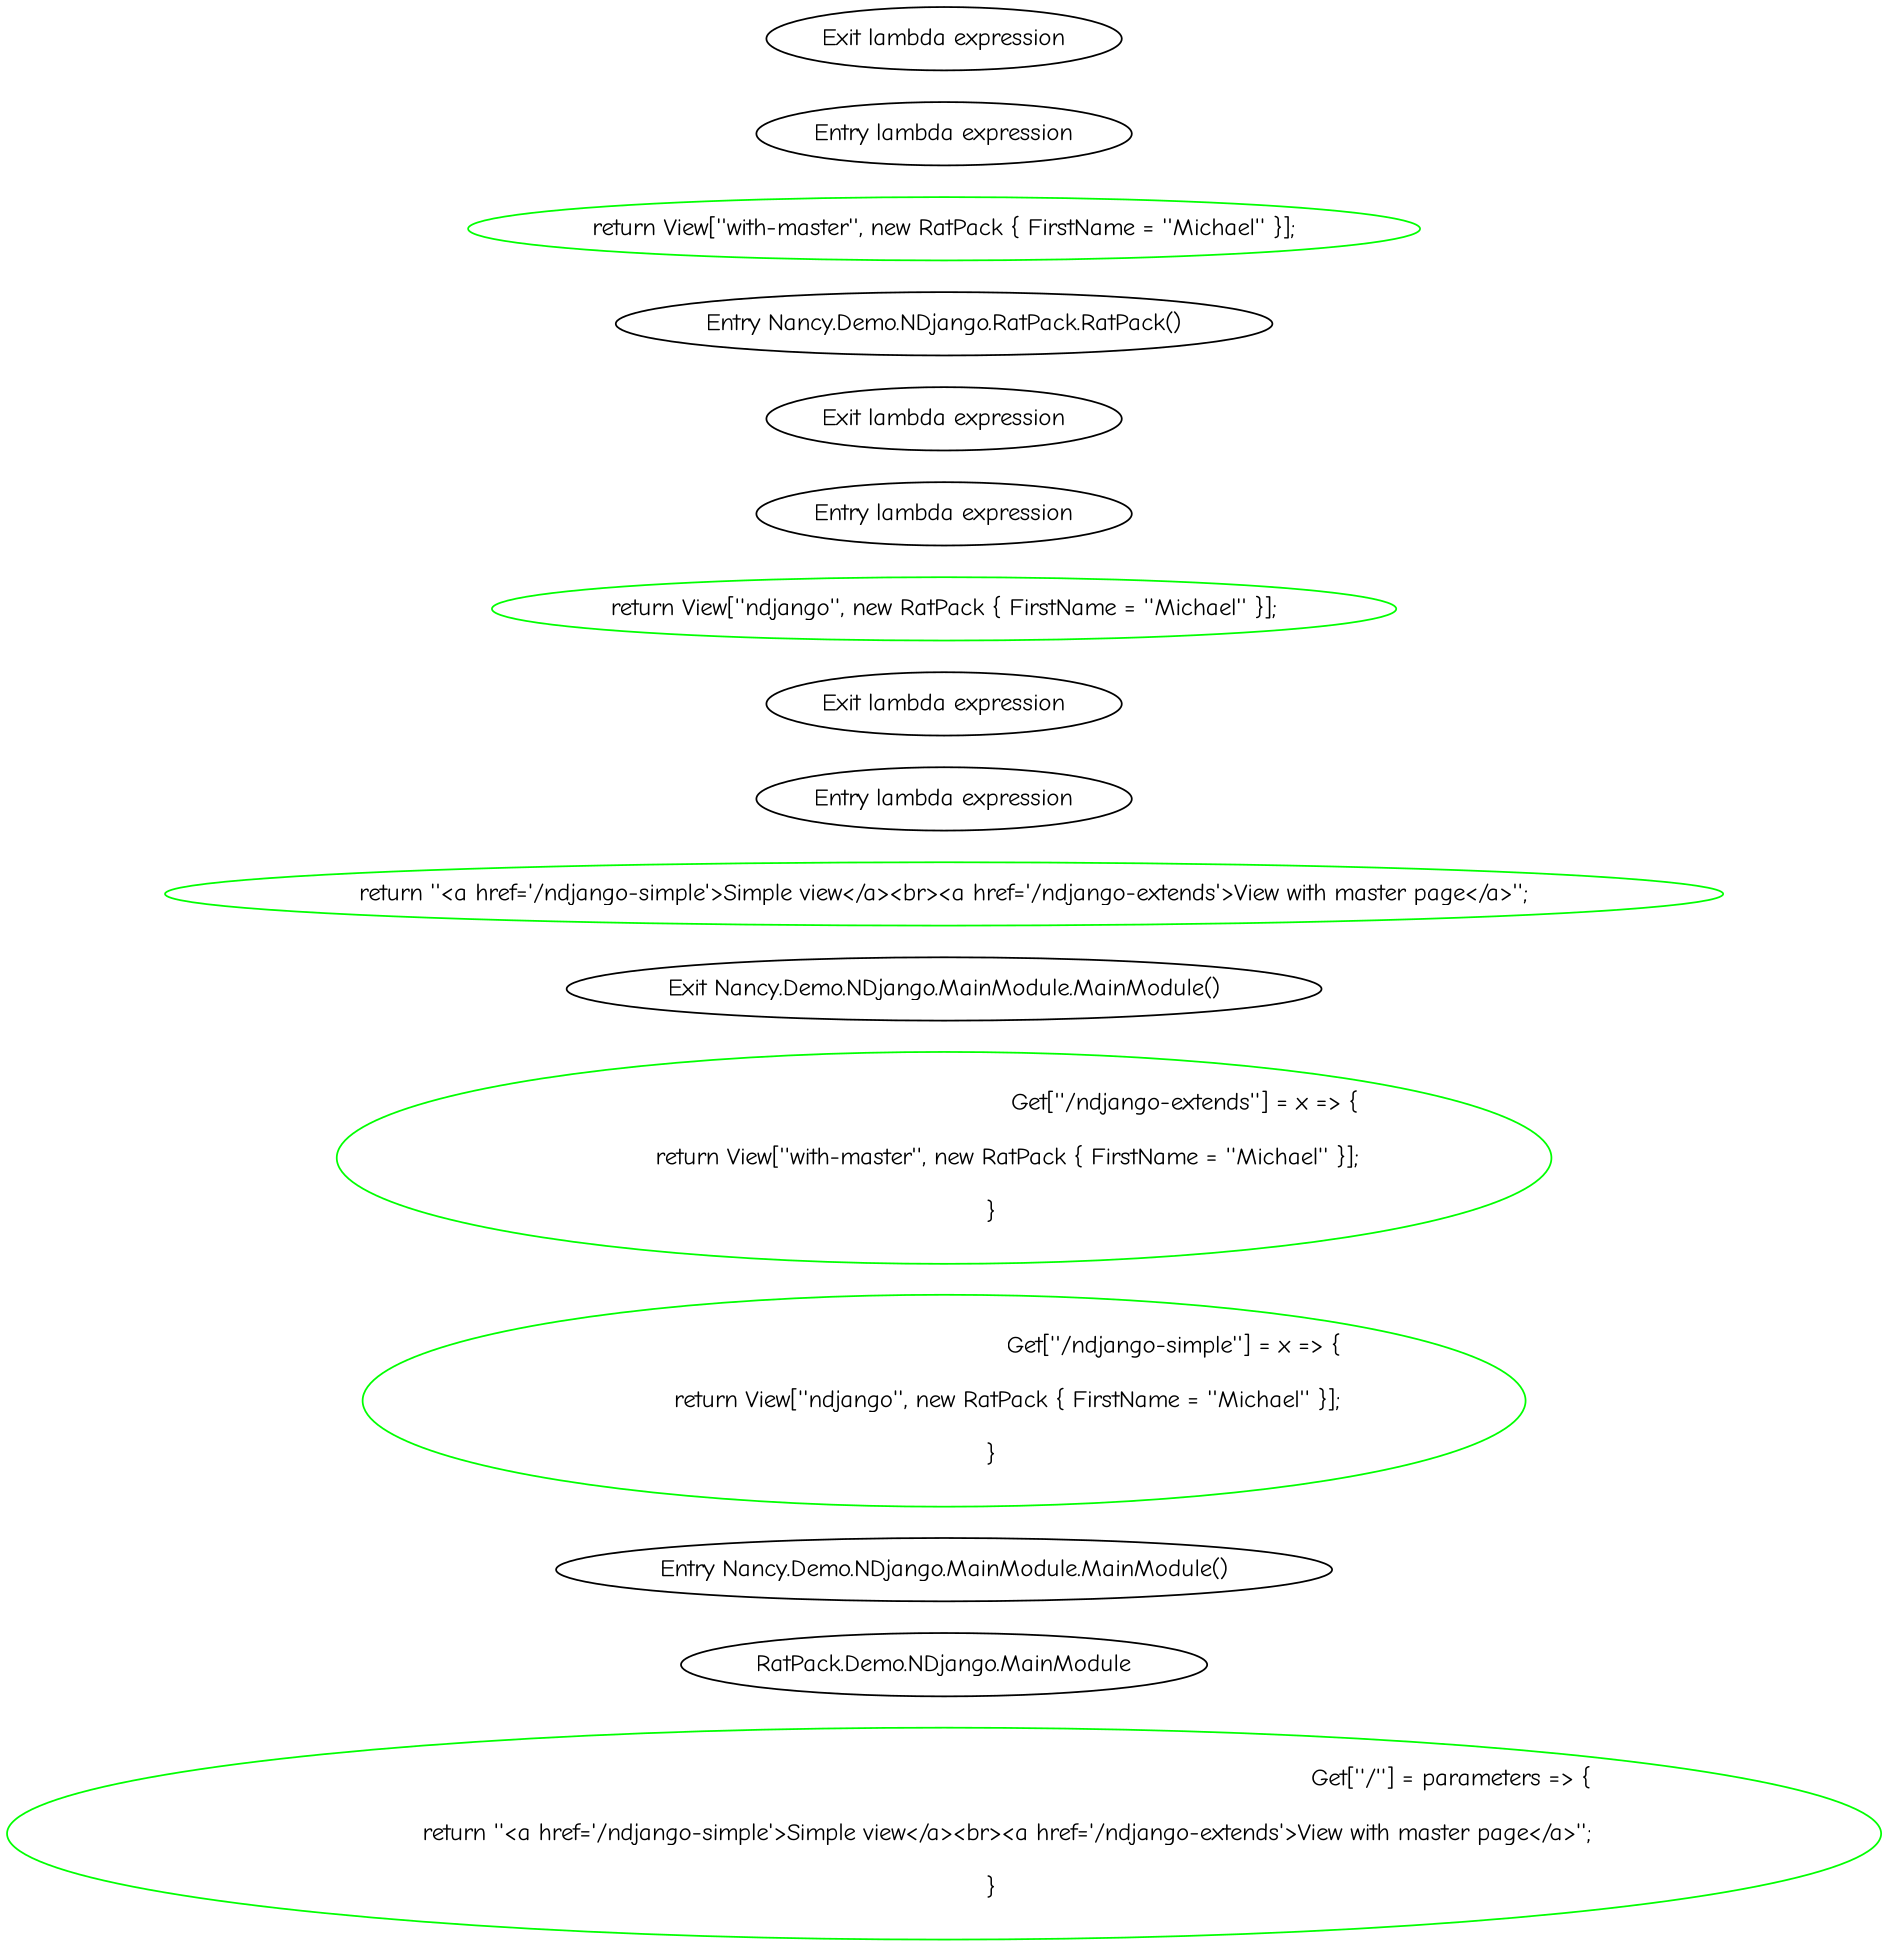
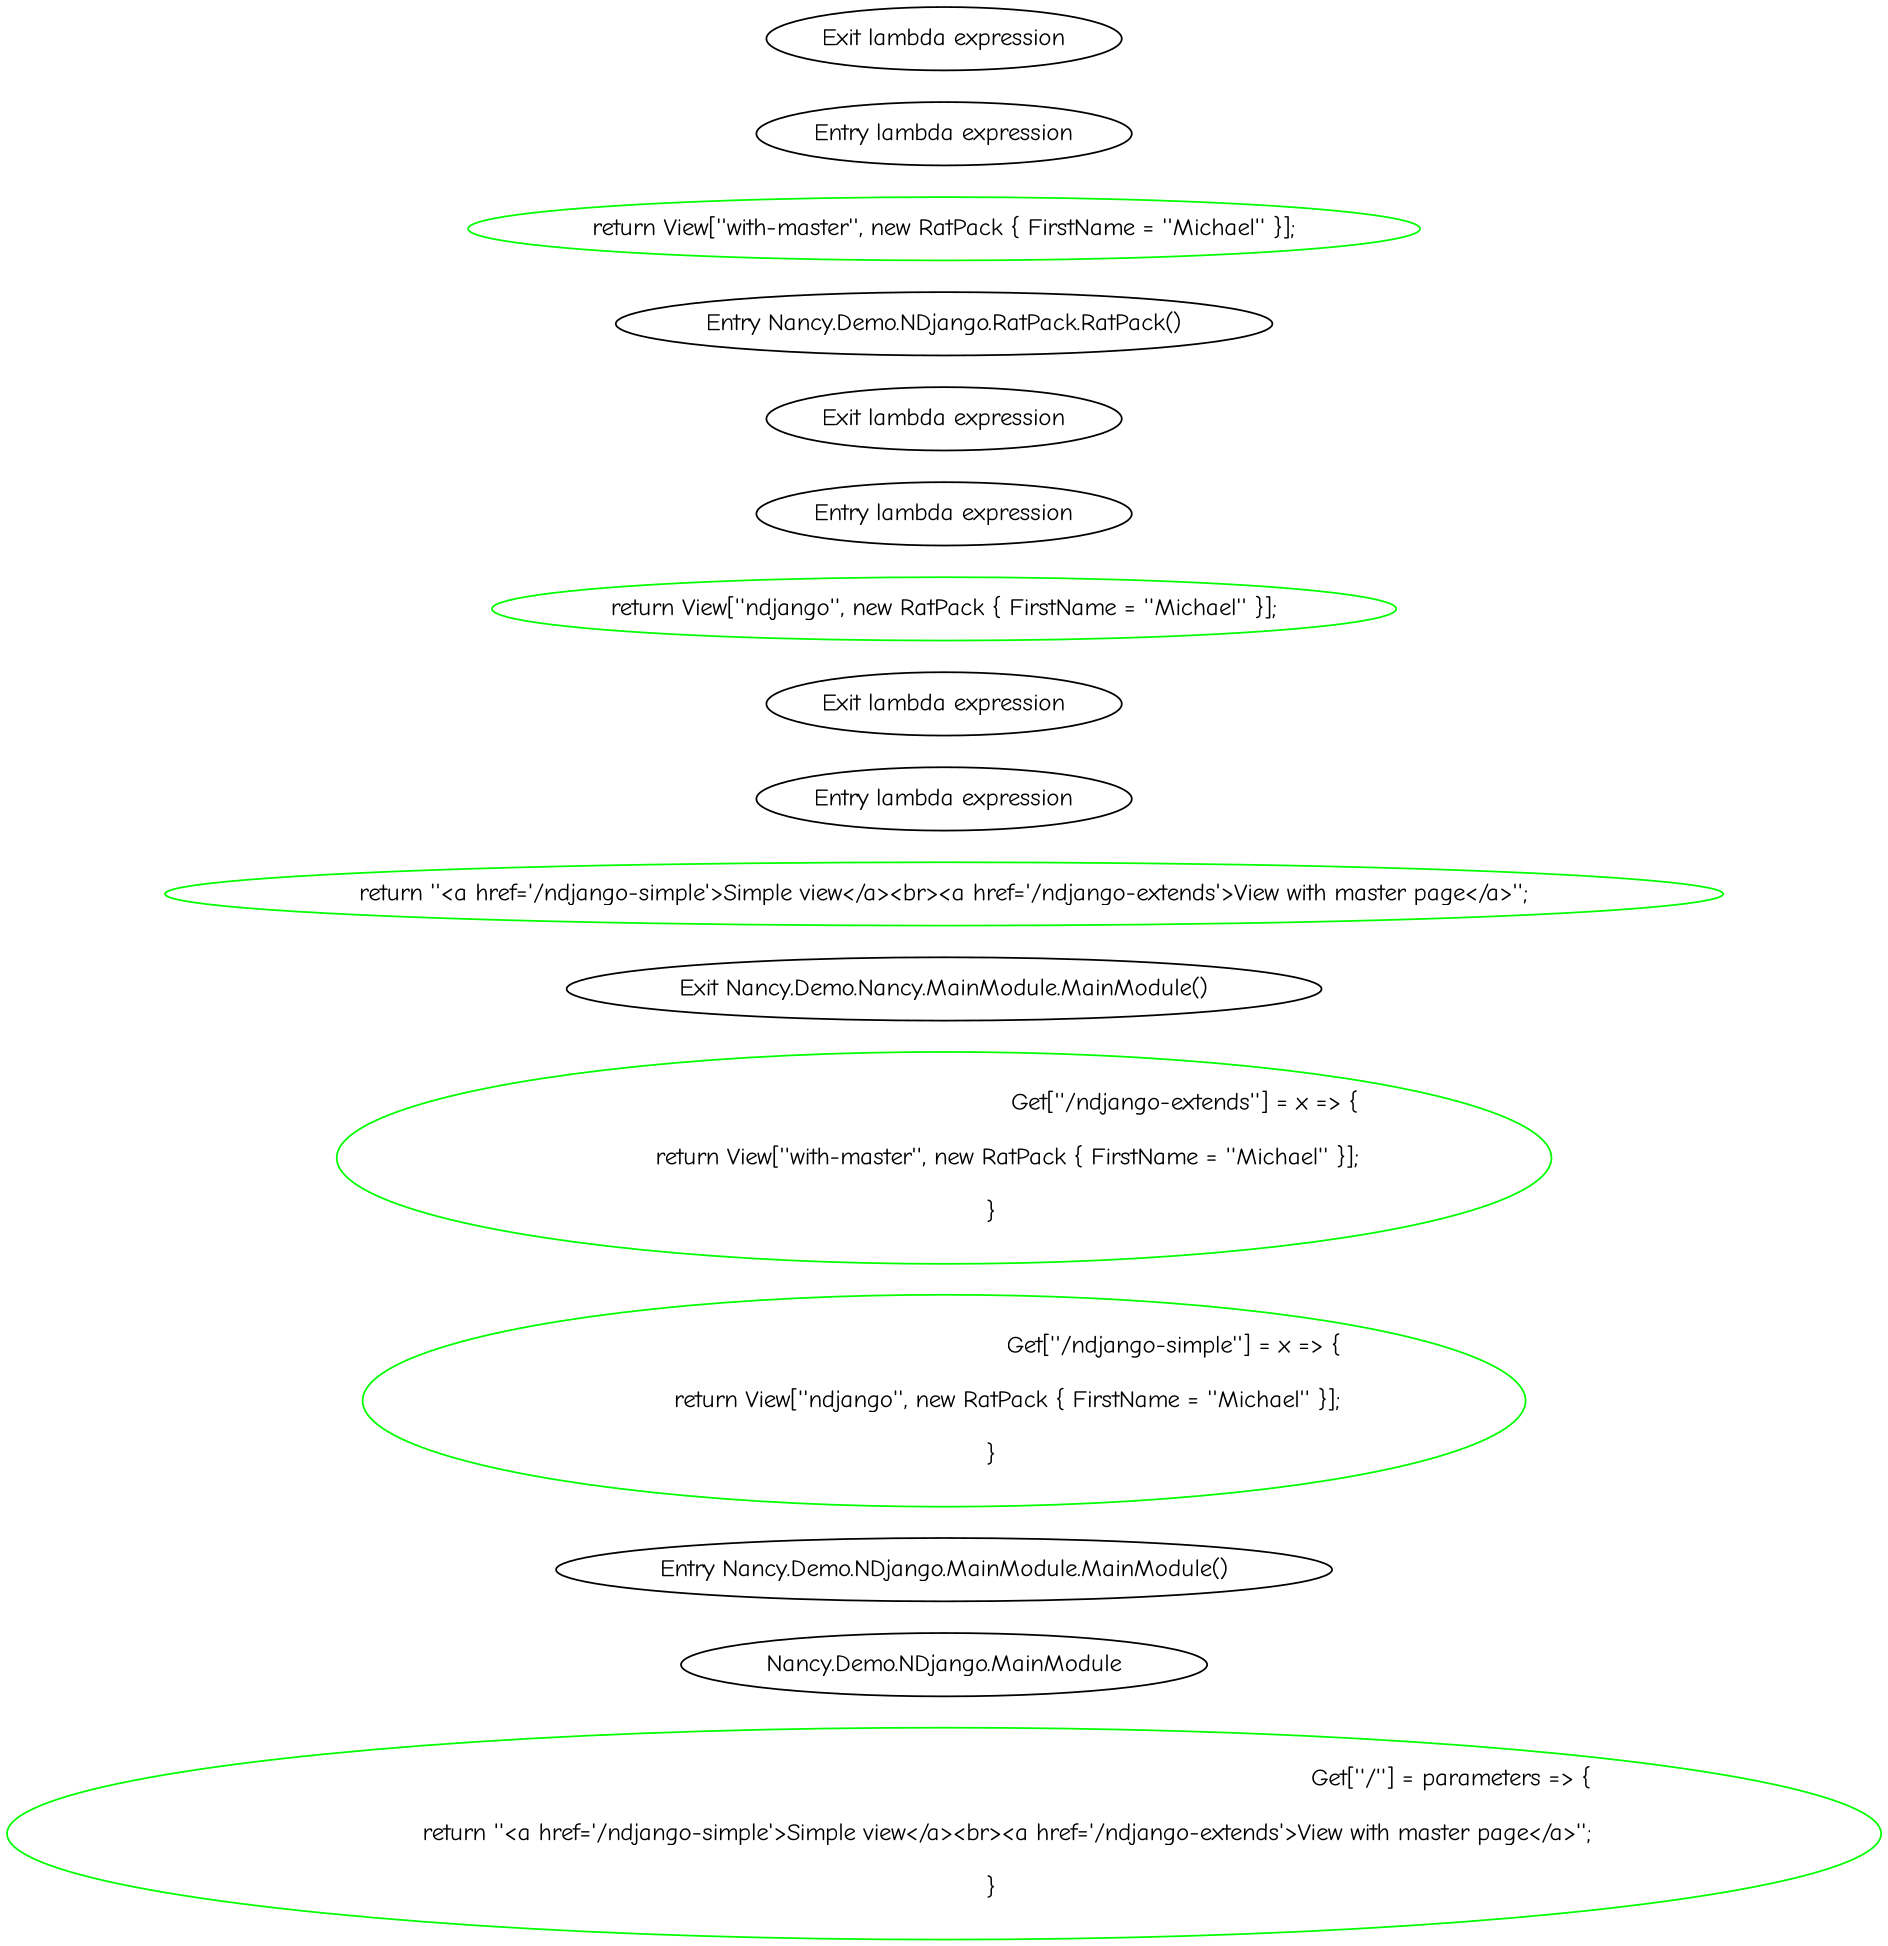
node "Exit Nancy.Demo.NDjango.MainModule.MainModule()": label "Exit Nancy.Demo.NDjango.MainModule.MainModule()" -> "Exit Nancy.Demo.Nancy.MainModule.MainModule()"
node "RatPack.Demo.NDjango.MainModule": label "RatPack.Demo.NDjango.MainModule" -> "Nancy.Demo.NDjango.MainModule"
